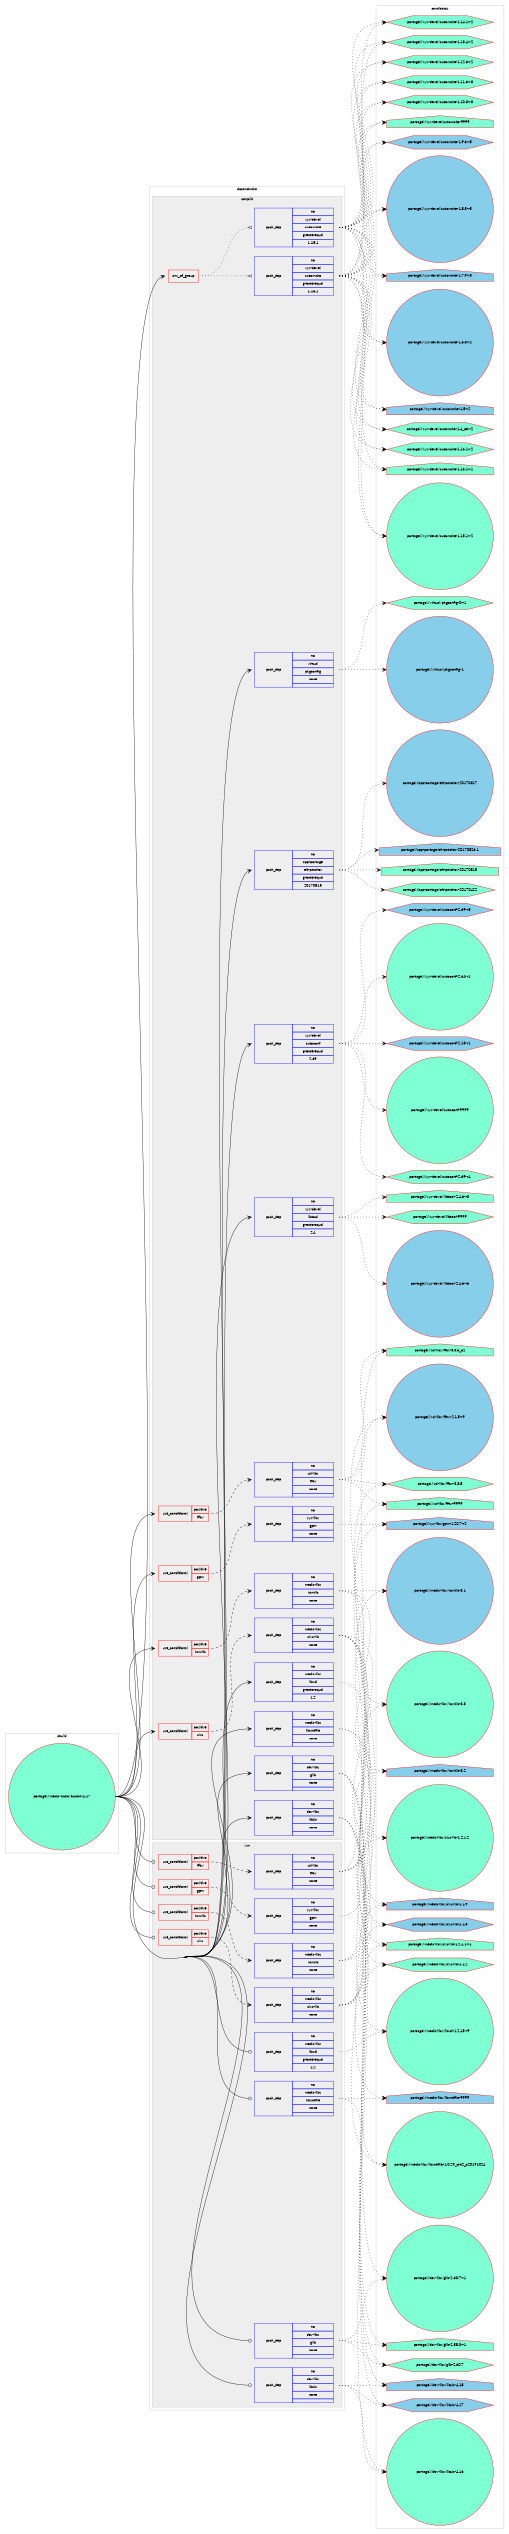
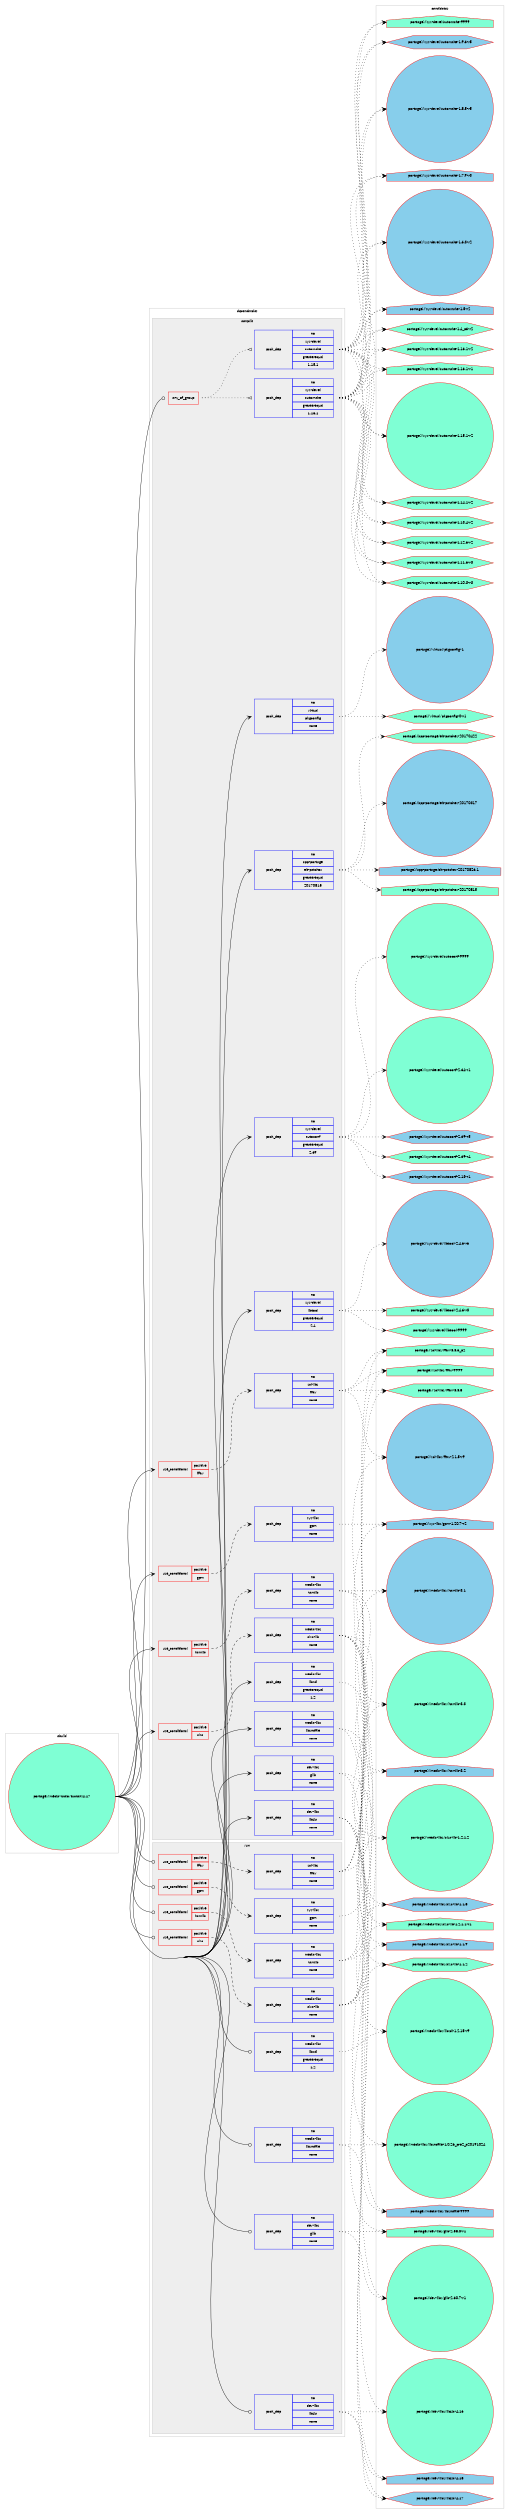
edge "portage://media-radio/tucnak-4.17" -> "any_of_group": arrowhead vee -> odot
node "portage://media-libs/libsndfile-1.0.29_pre2_p20191024": label "portage://media-libs/libsndfile-1.0.29_pre2_p20191024" -> "portage://media-libs/libsndfile-1.0.26_pre2_p20191024"
node "portage://dev-libs/glib-2.60.7": removed
